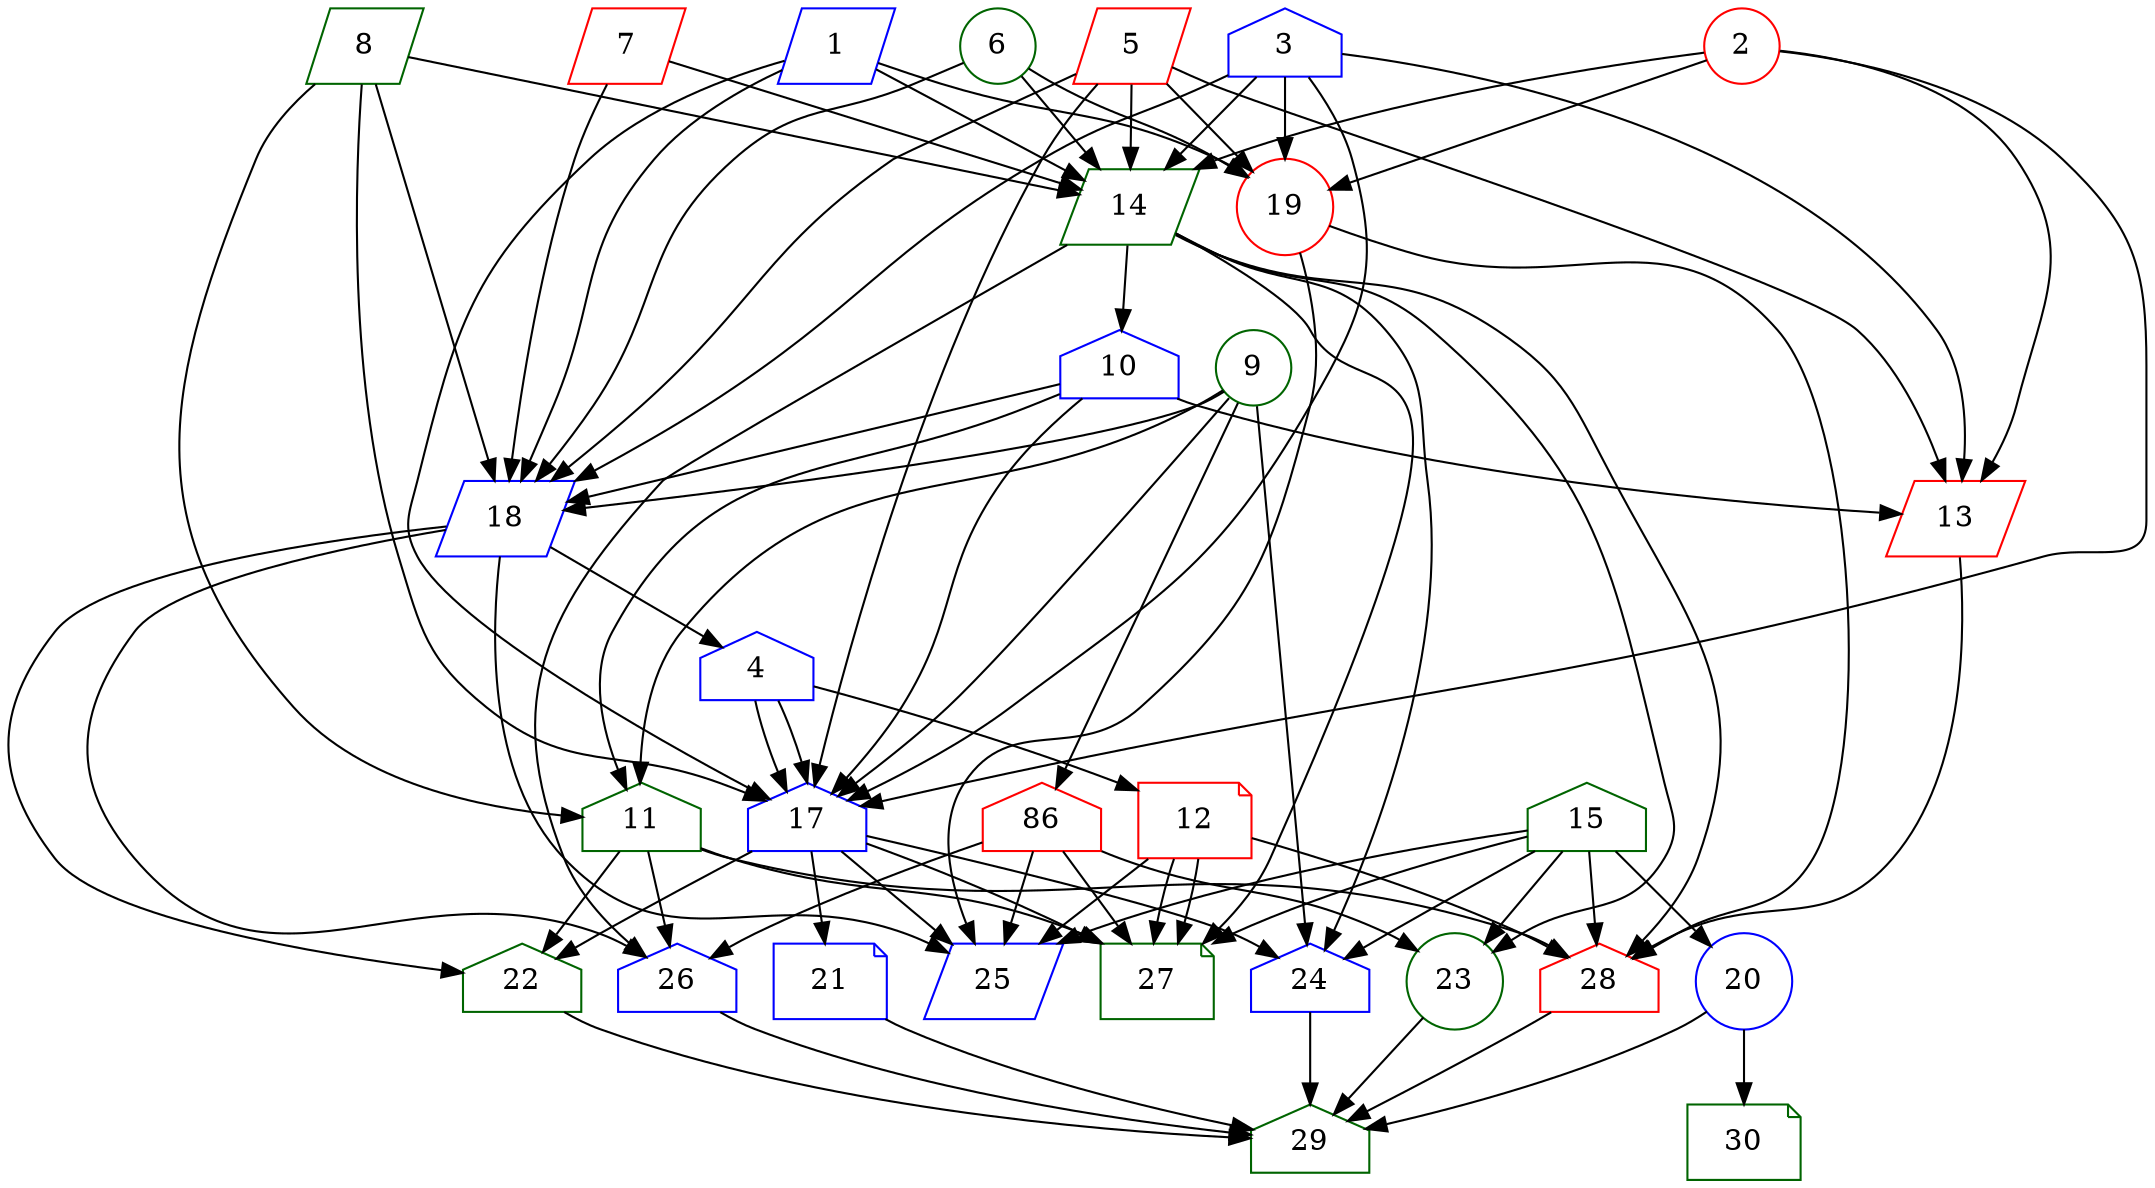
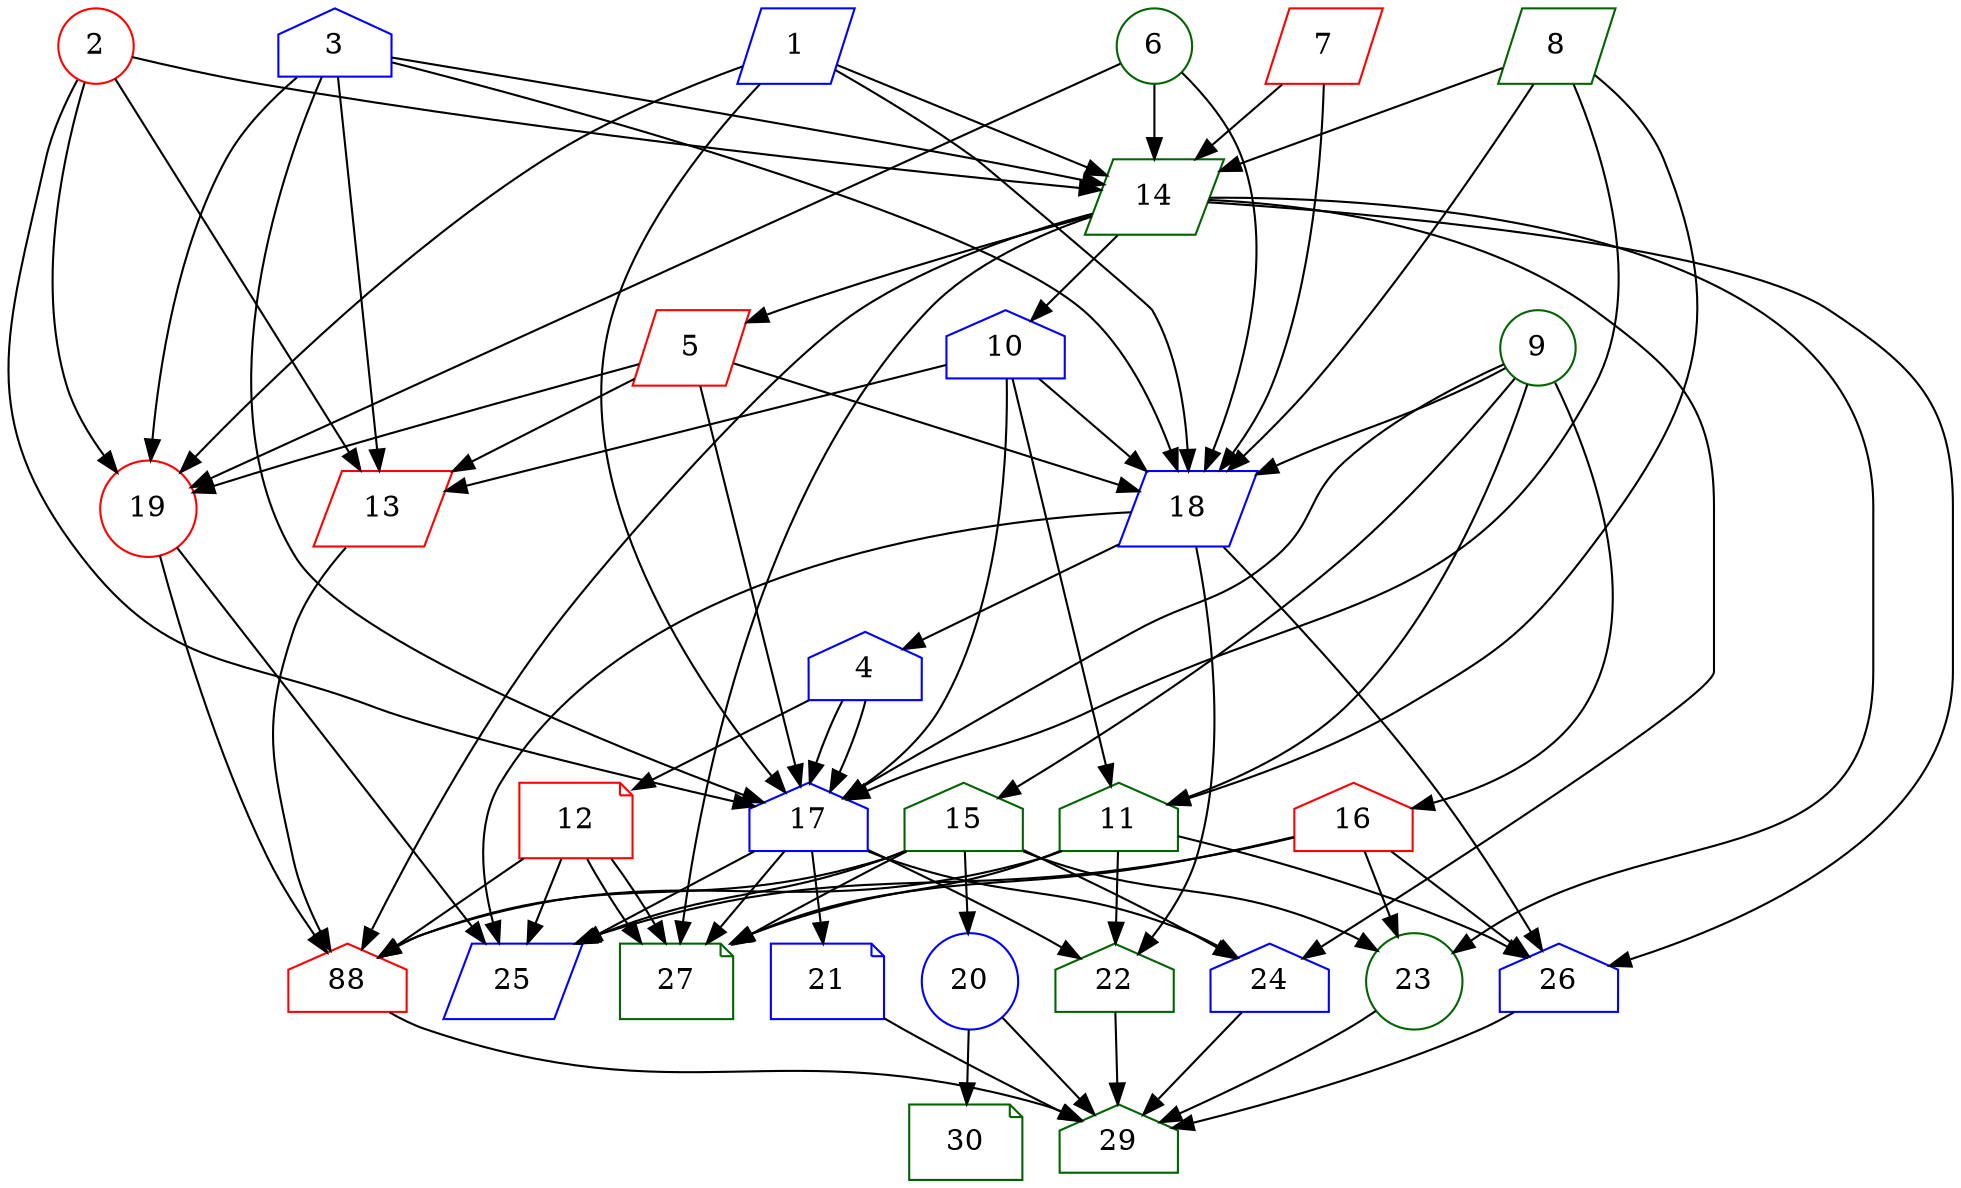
edge "5" -> "14": reversed
edge "9" -> "24": now "9" -> "15"
node "86": label "86" -> "16"
node "28": label "28" -> "88"
